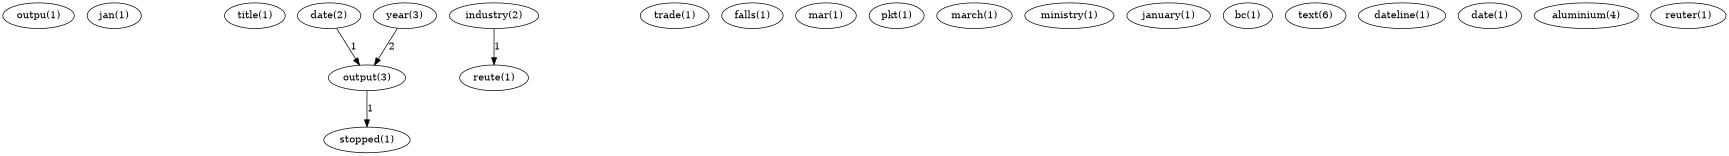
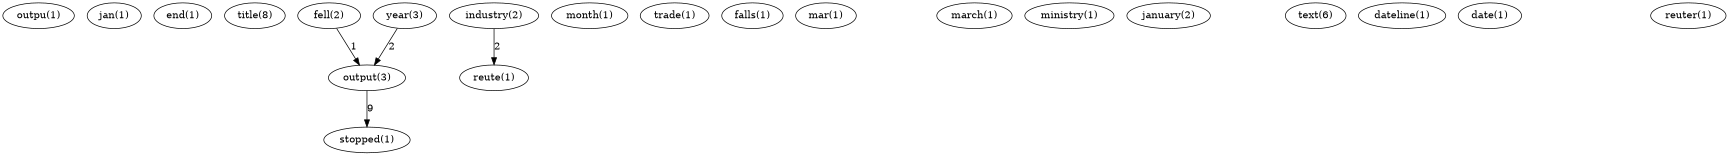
node "end(1)": added
node "title(1)": label "title(1)" -> "title(8)"
node "date(2)": label "date(2)" -> "fell(2)"
node "month(1)": added
node "pkt(1)": removed
node "january(1)": label "january(1)" -> "january(2)"
node "bc(1)": removed
node "aluminium(4)": removed
edge "industry(2)" -> "reute(1)": label "1" -> "2"
edge "output(3)" -> "stopped(1)": label "1" -> "9"
